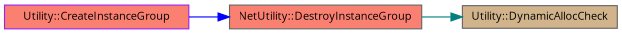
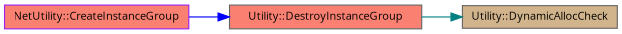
node "Utility::CreateInstanceGroup": label "Utility::CreateInstanceGroup" -> "NetUtility::CreateInstanceGroup"
node "NetUtility::DestroyInstanceGroup": label "NetUtility::DestroyInstanceGroup" -> "Utility::DestroyInstanceGroup"
